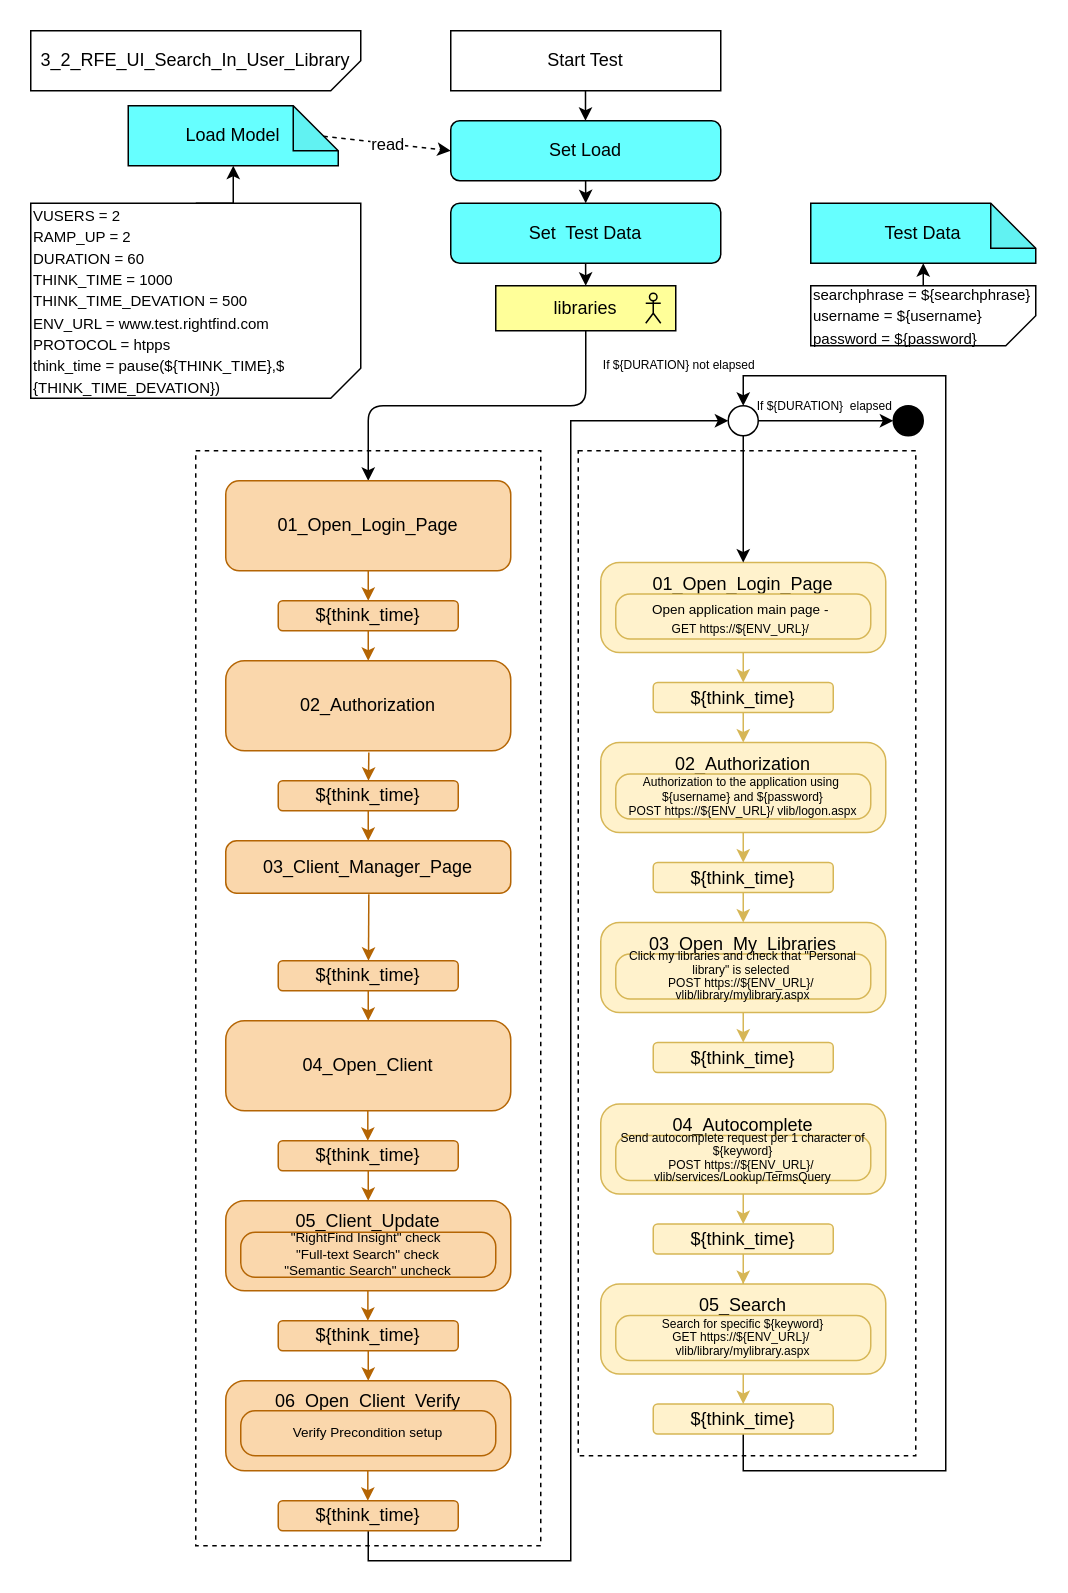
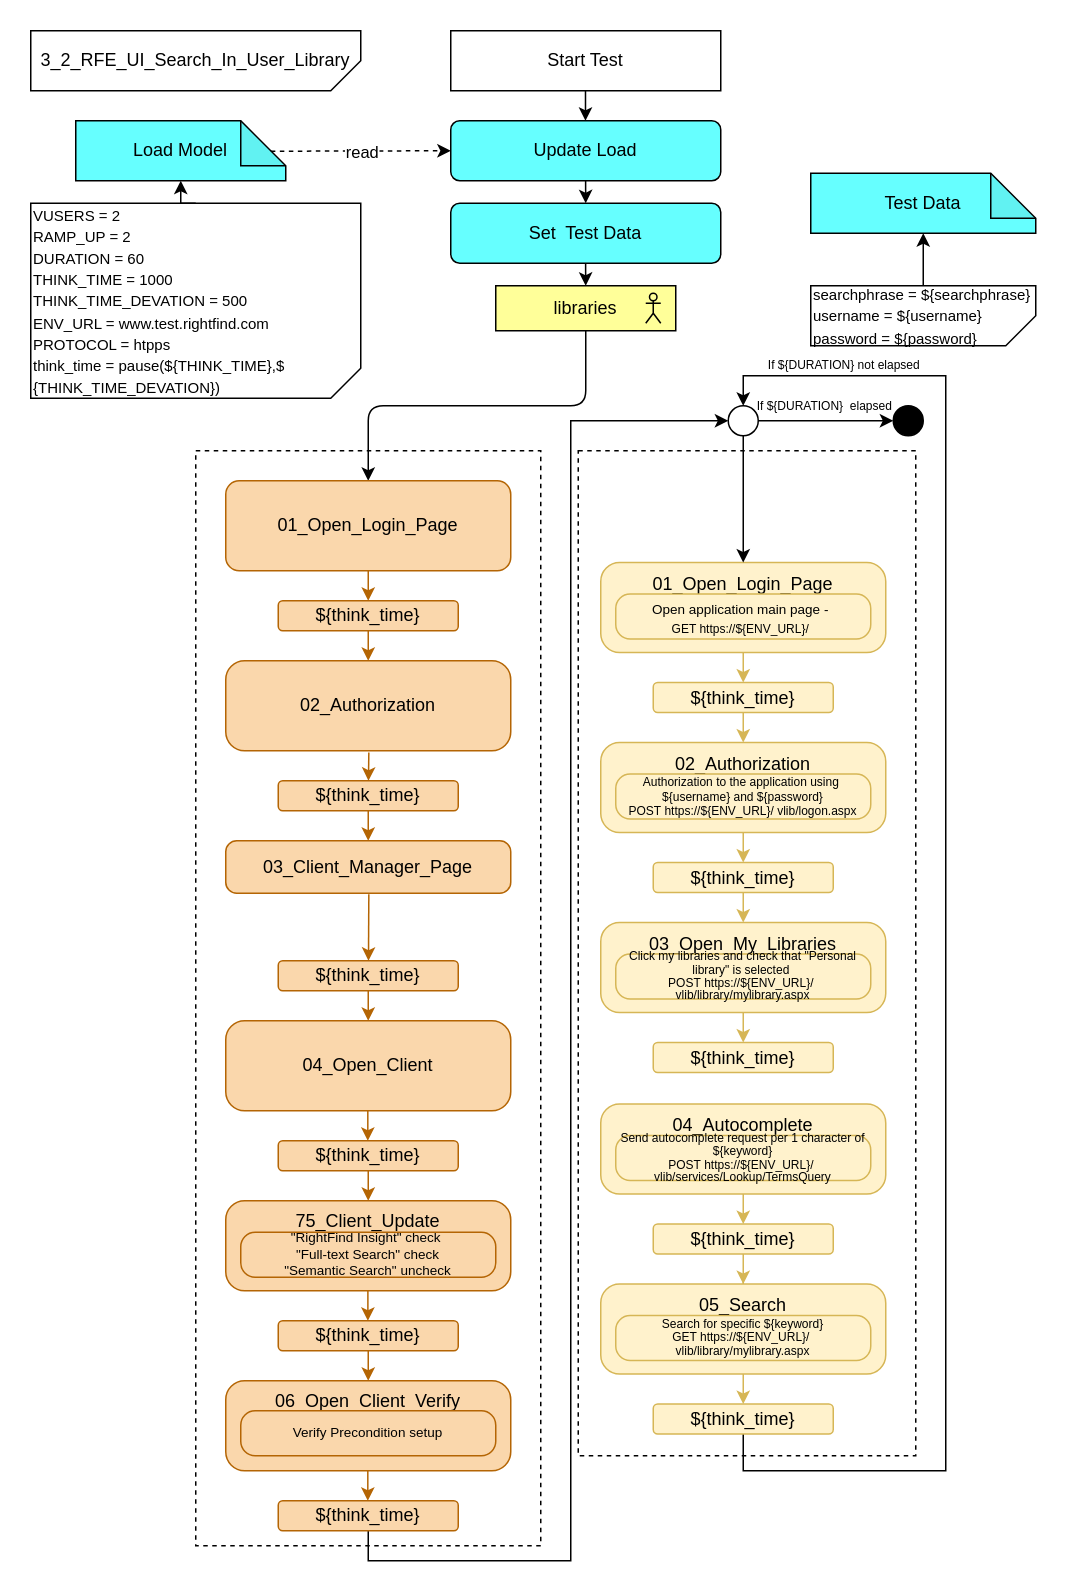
node "Load Model": moved (233, 136) -> (181, 151)
node "Set Load": label "Set Load" -> "Update Load"
node "Test Data": moved (923, 233) -> (923, 203)
node "If ${DURATION} not elapsed": moved (680, 365) -> (845, 365)
node "05_Client_Update": label "05_Client_Update" -> "75_Client_Update"
